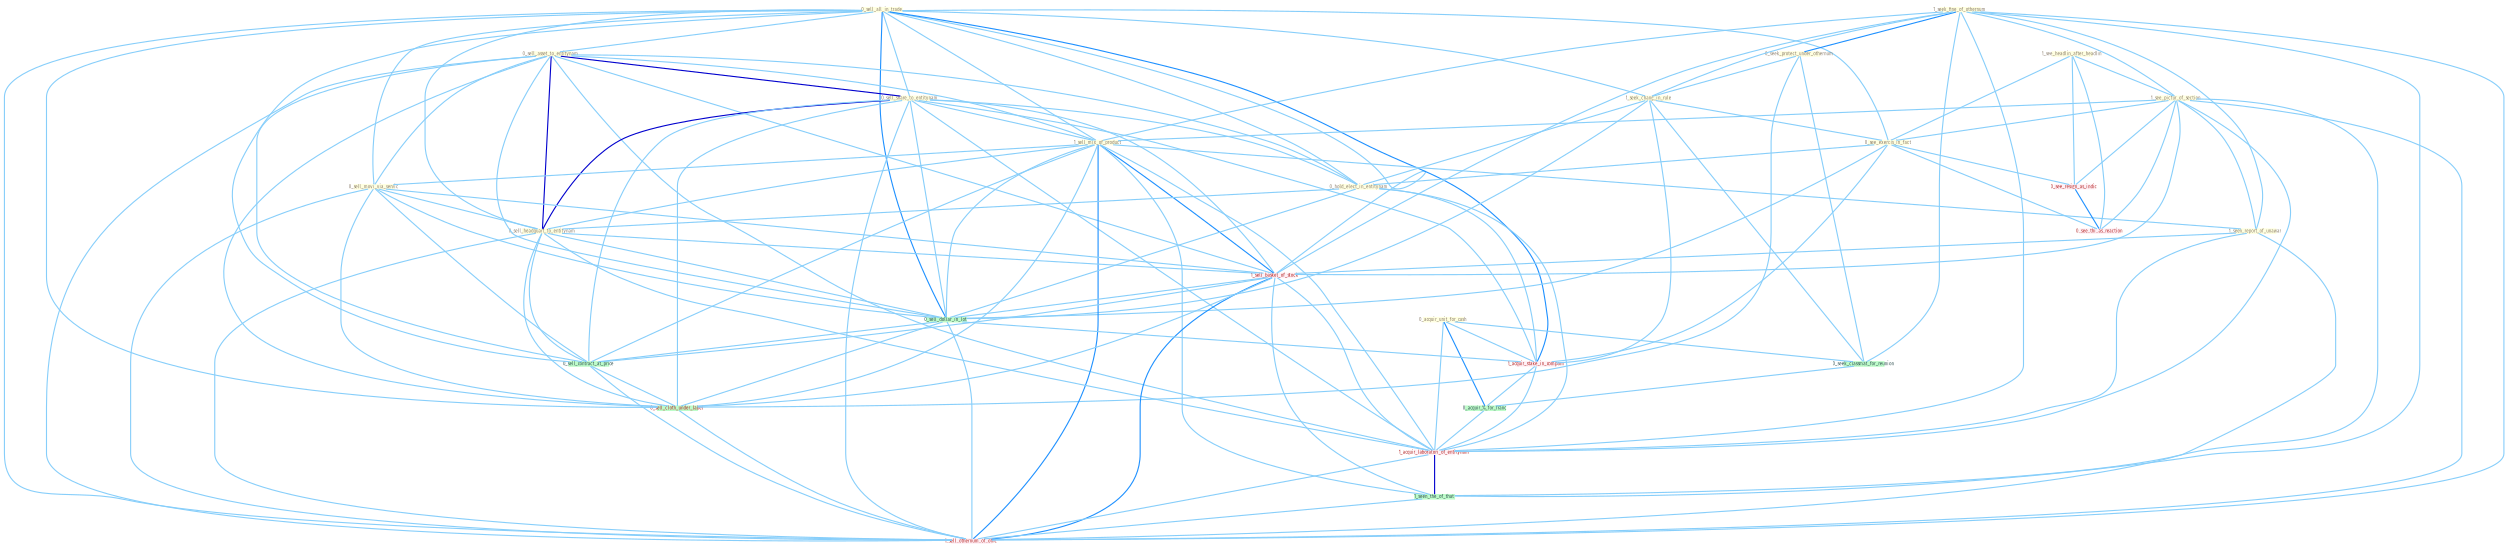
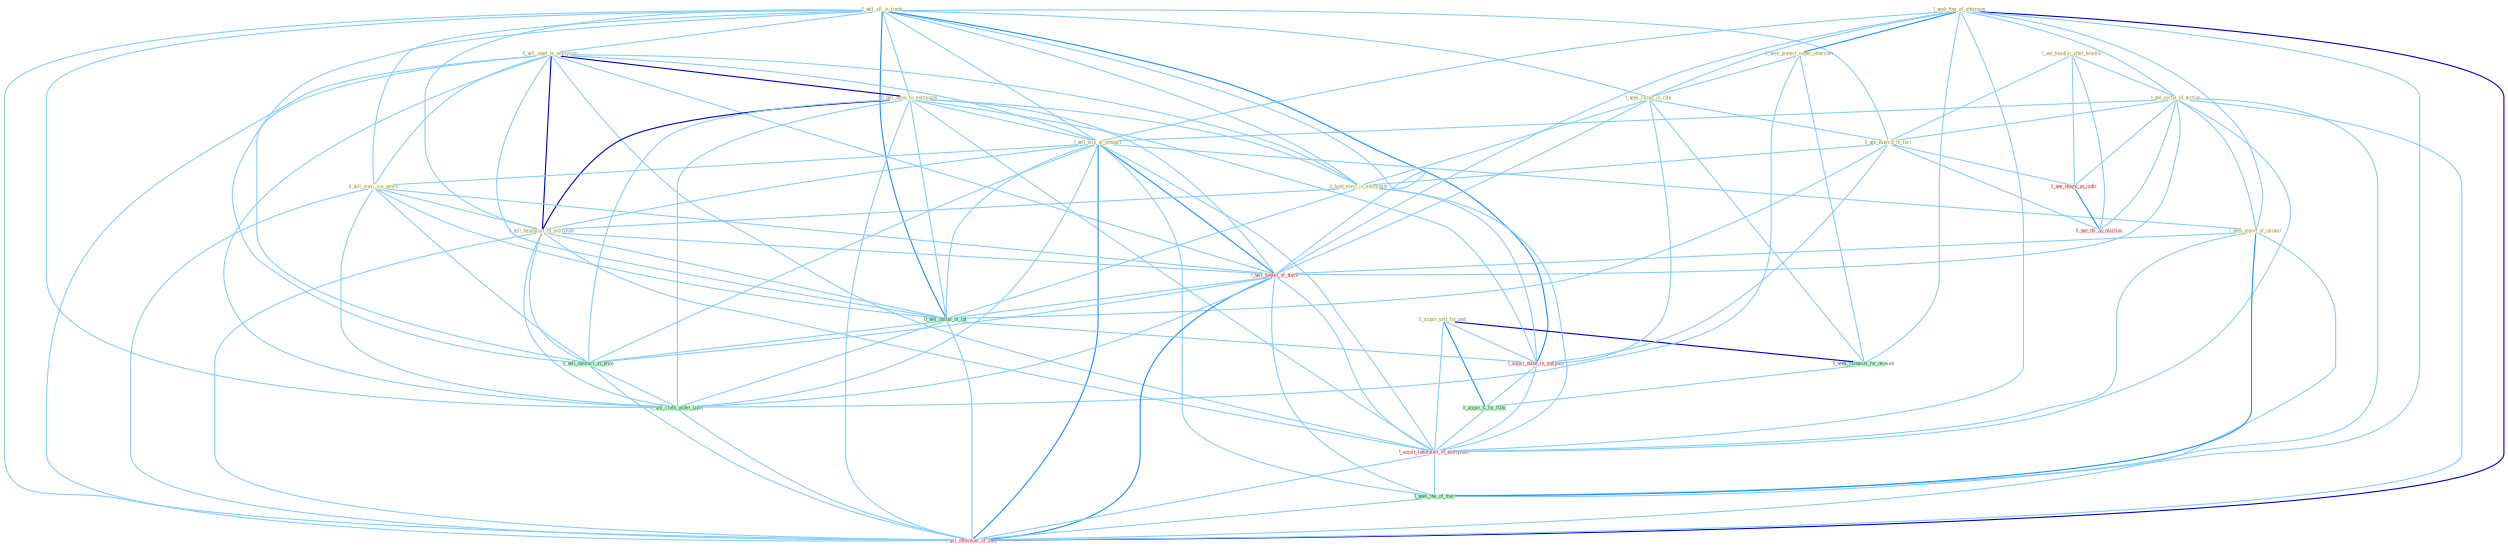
edge "1_seek_chang_in_rule" -- "0_sell_dollar_in_lot": now "1_seek_chang_in_rule" -- "1_sell_basket_of_stock"
edge "0_acquir_unit_for_cash" -- "0_seek_classmat_for_reunion": color #87cefa -> #0000cd
node "0_sell_cloth_under_label": fontcolor #b22222 -> #2f4f4f
edge "1_acquir_laboratori_of_entitynam" -- "1_seen_the_of_that": color #0000cd -> #87cefa
edge "1_seen_report_of_unawar" -- "1_seen_the_of_that": added
edge "1_seek_fine_of_othernum" -- "1_sell_othernum_of_offic": color #87cefa -> #0000cd
